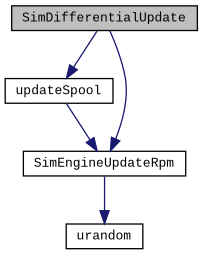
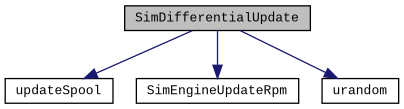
edge "updateSpool" -> "SimEngineUpdateRpm": removed
edge "SimEngineUpdateRpm" -> "urandom": now "SimDifferentialUpdate" -> "urandom"
